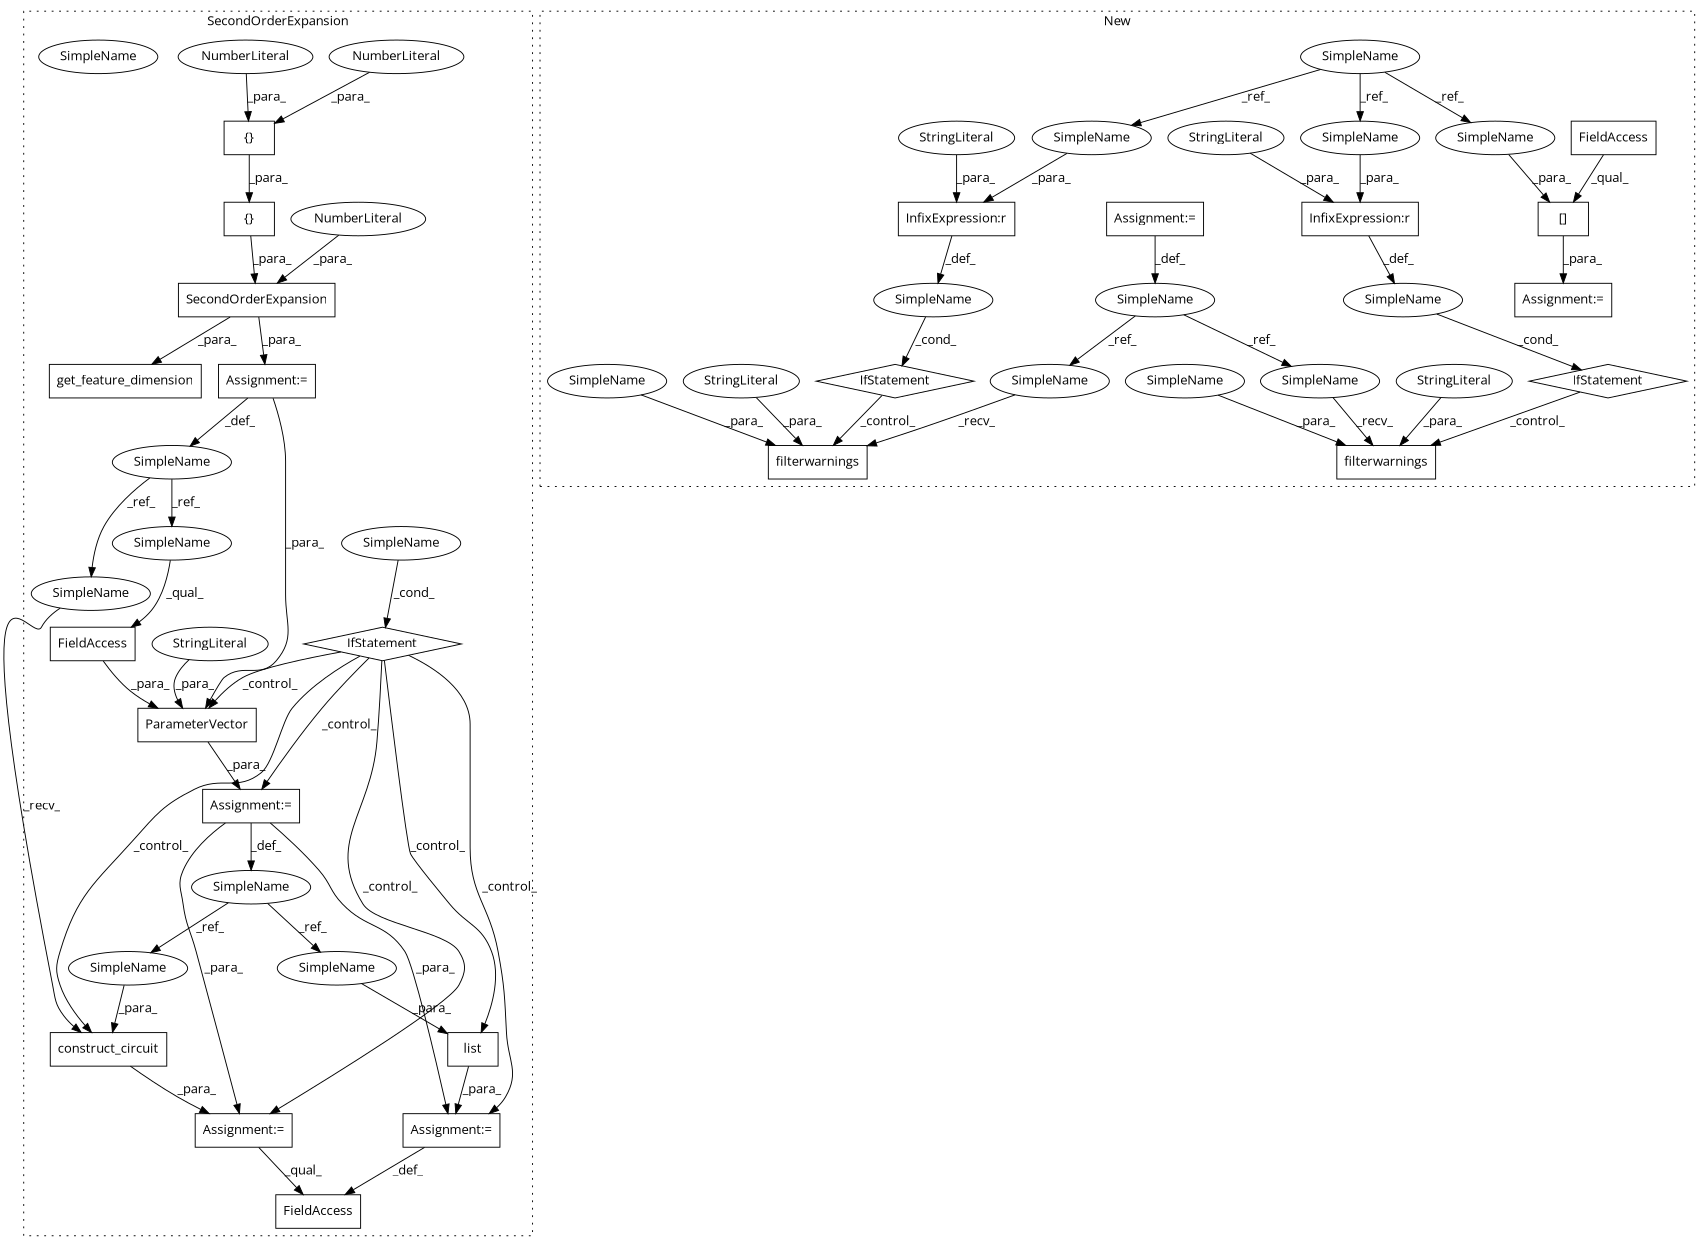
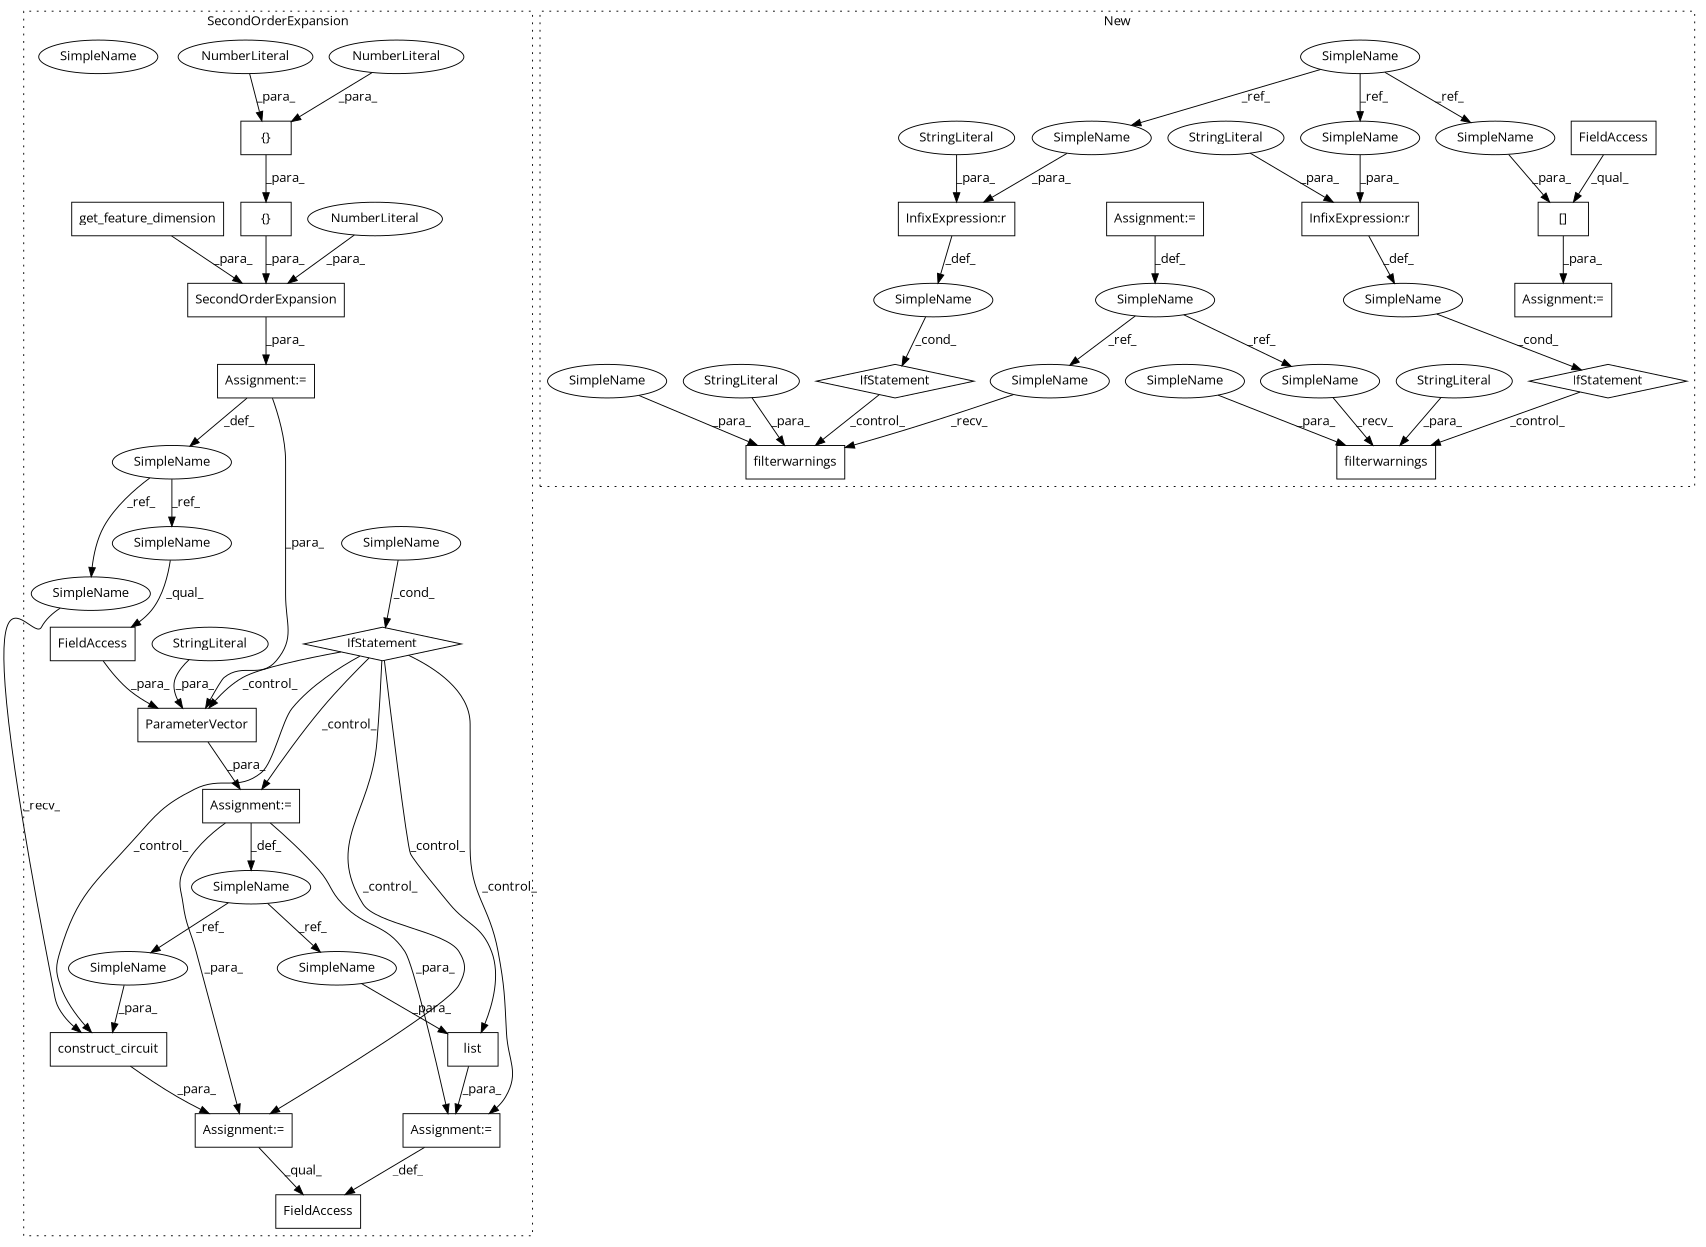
edge "SecondOrderExpansion" -> "get_feature_dimension": reversed
